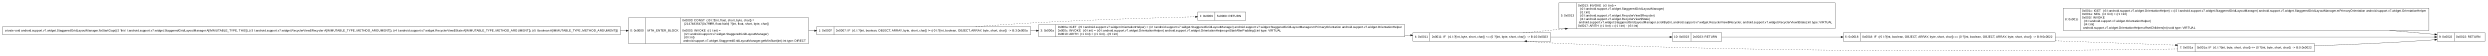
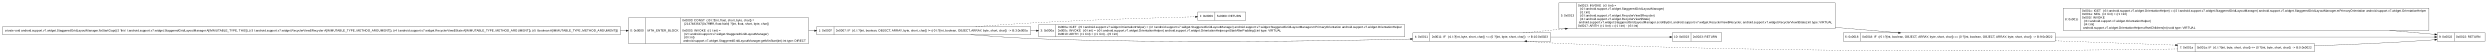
edge "3: 0x000a" -> "4: 0x0011": now "1: 0x0007" -> "4: 0x0011"
edge "10: 0x0023" -> "6: 0x0018": now "5: 0x0013" -> "6: 0x0018"
